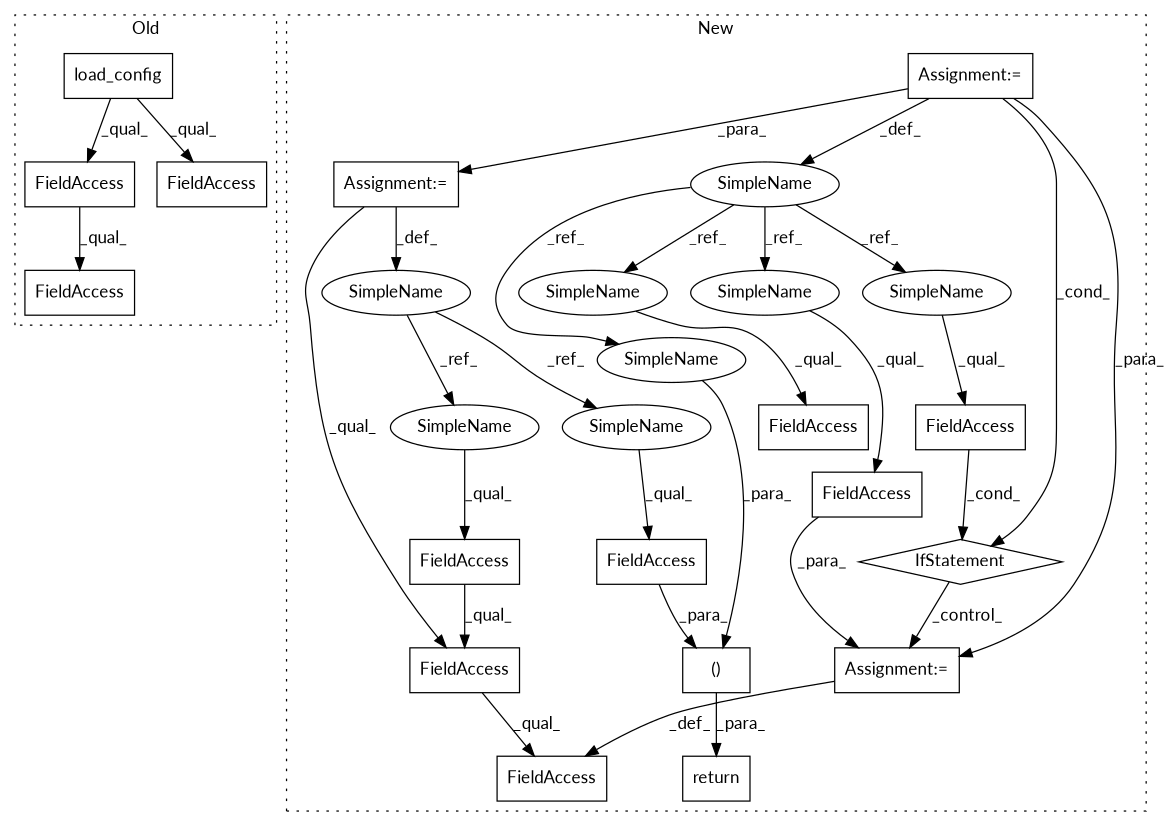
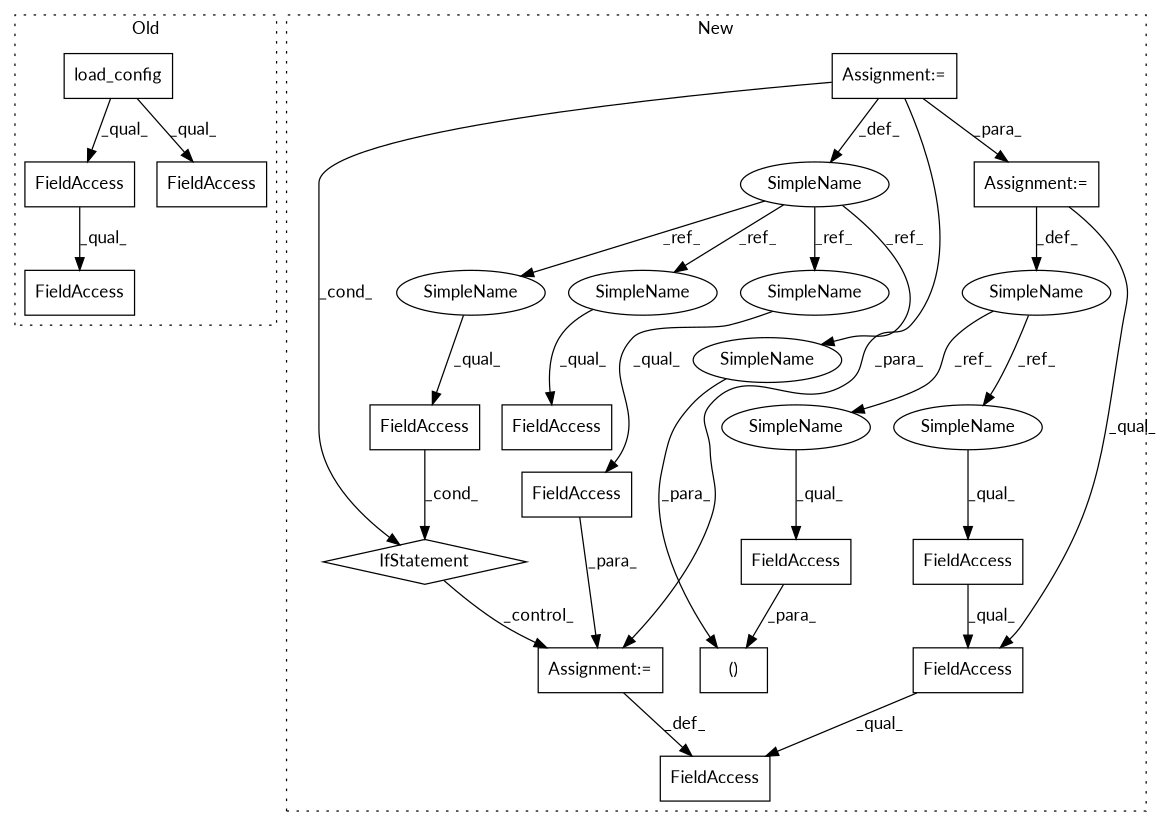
node "return": removed
